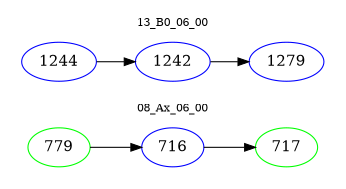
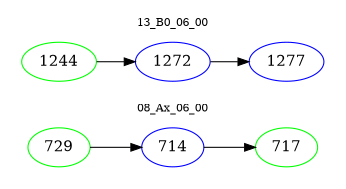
node "1244": color blue -> green
node "1242": label "1242" -> "1272"
node "1279": label "1279" -> "1277"
node "779": label "779" -> "729"
node "716": label "716" -> "714"
